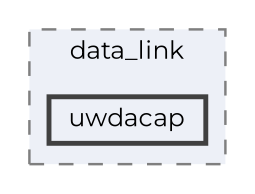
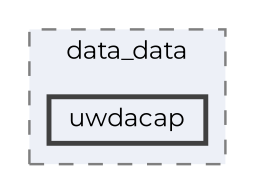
cluster "data_link": label "data_link" -> "data_data"
